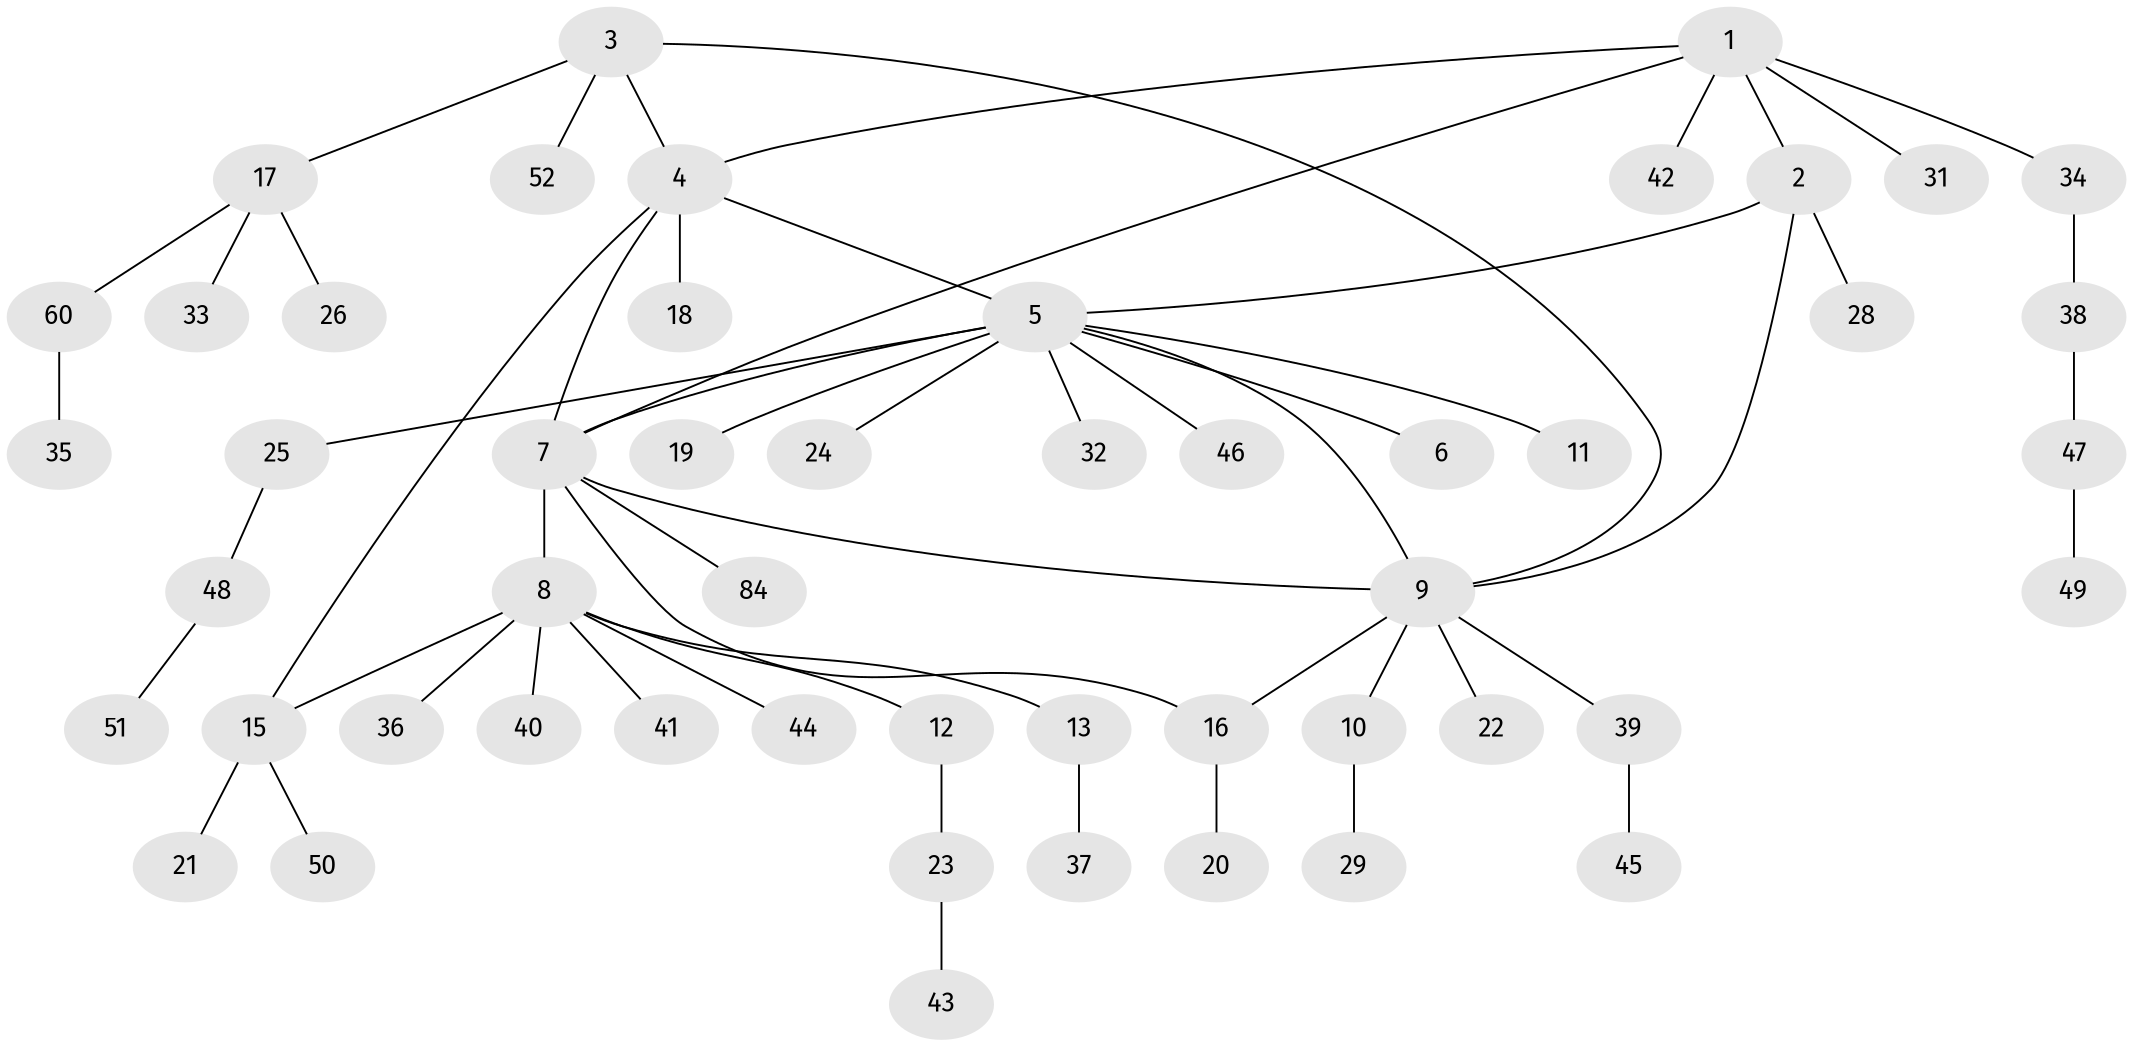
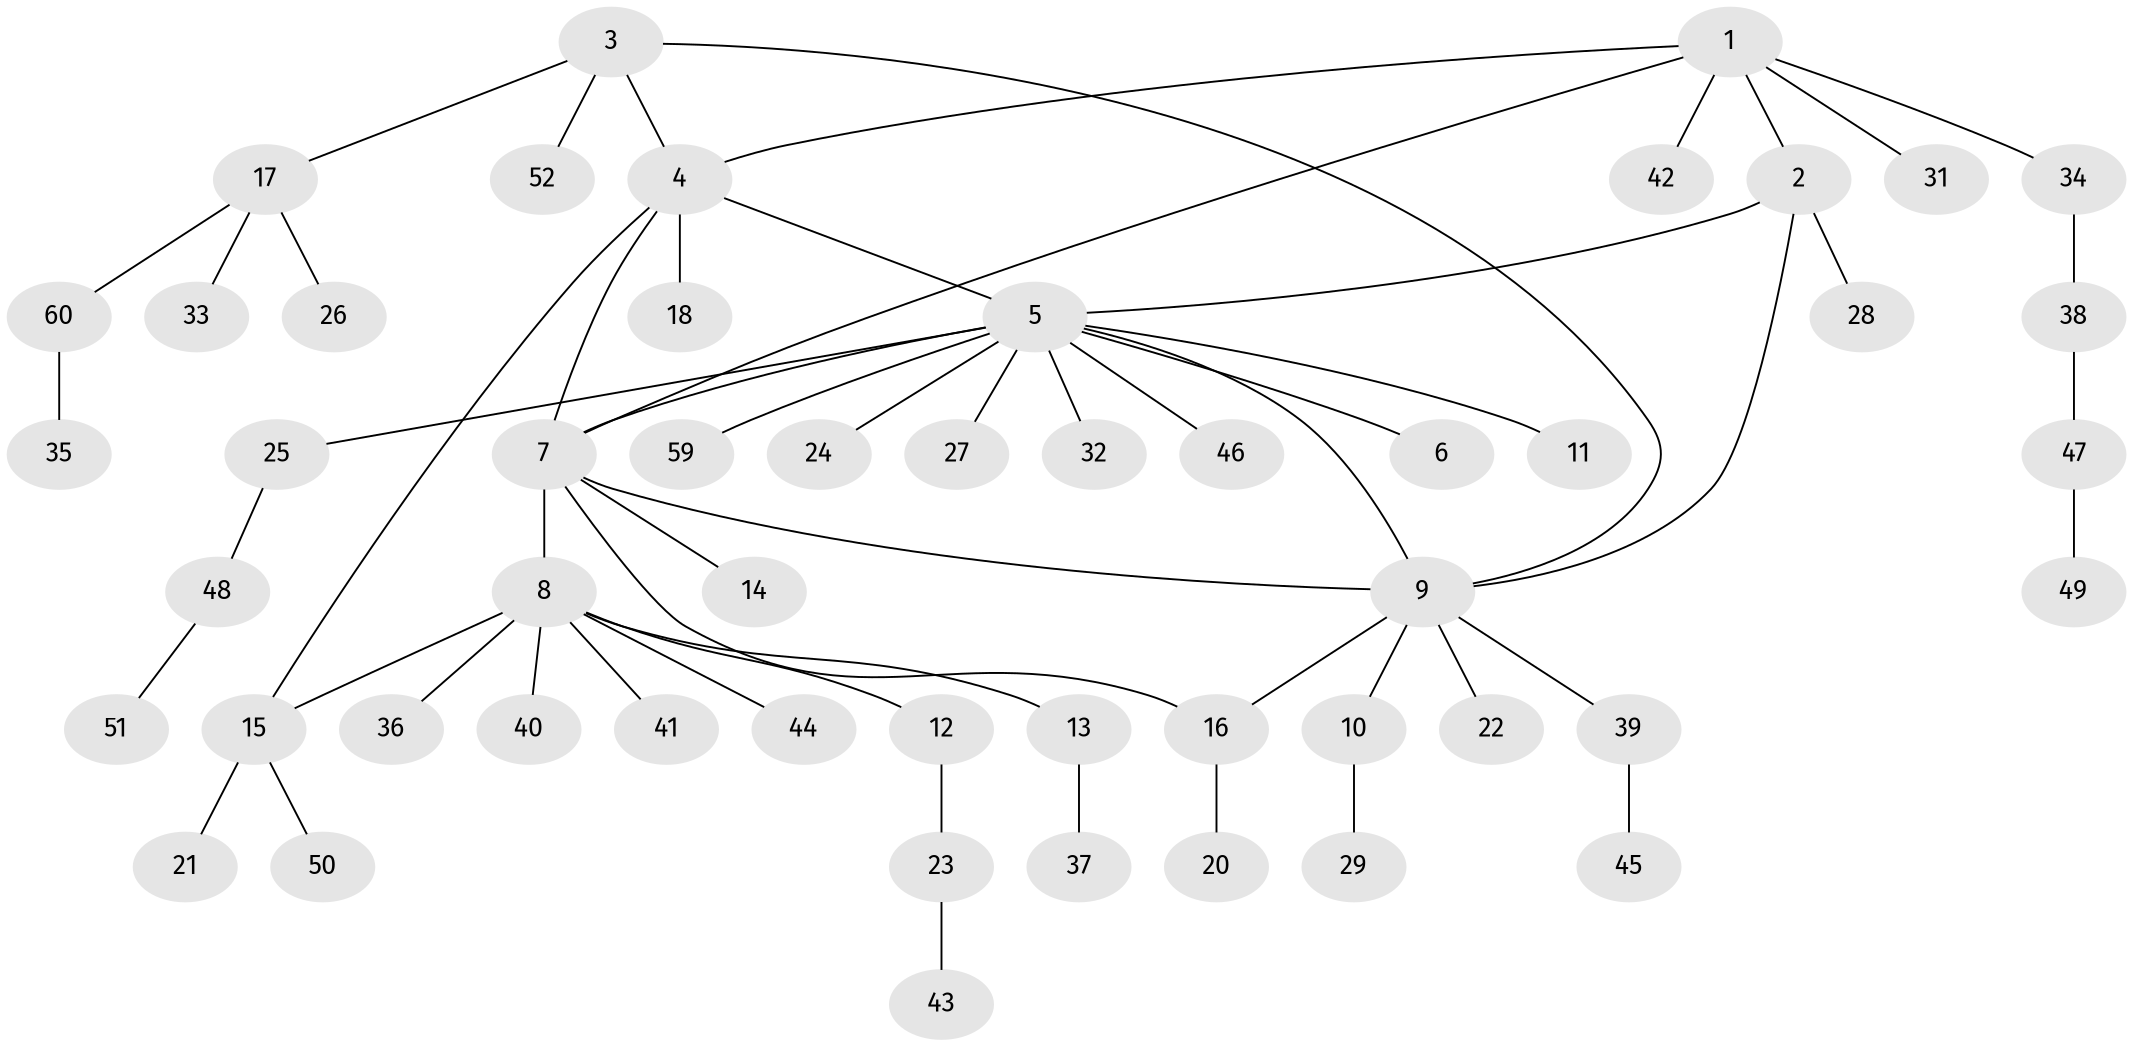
node "19": label "19" -> "59"
node "27": added
node "84": label "84" -> "14"
